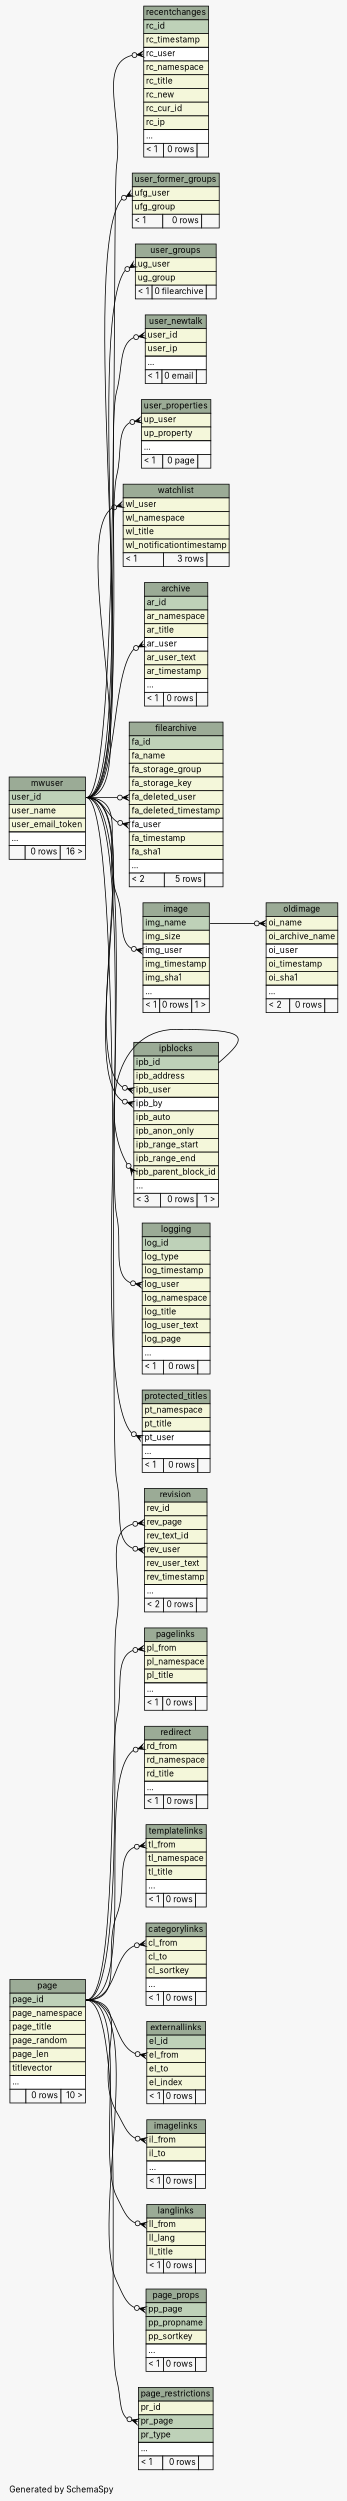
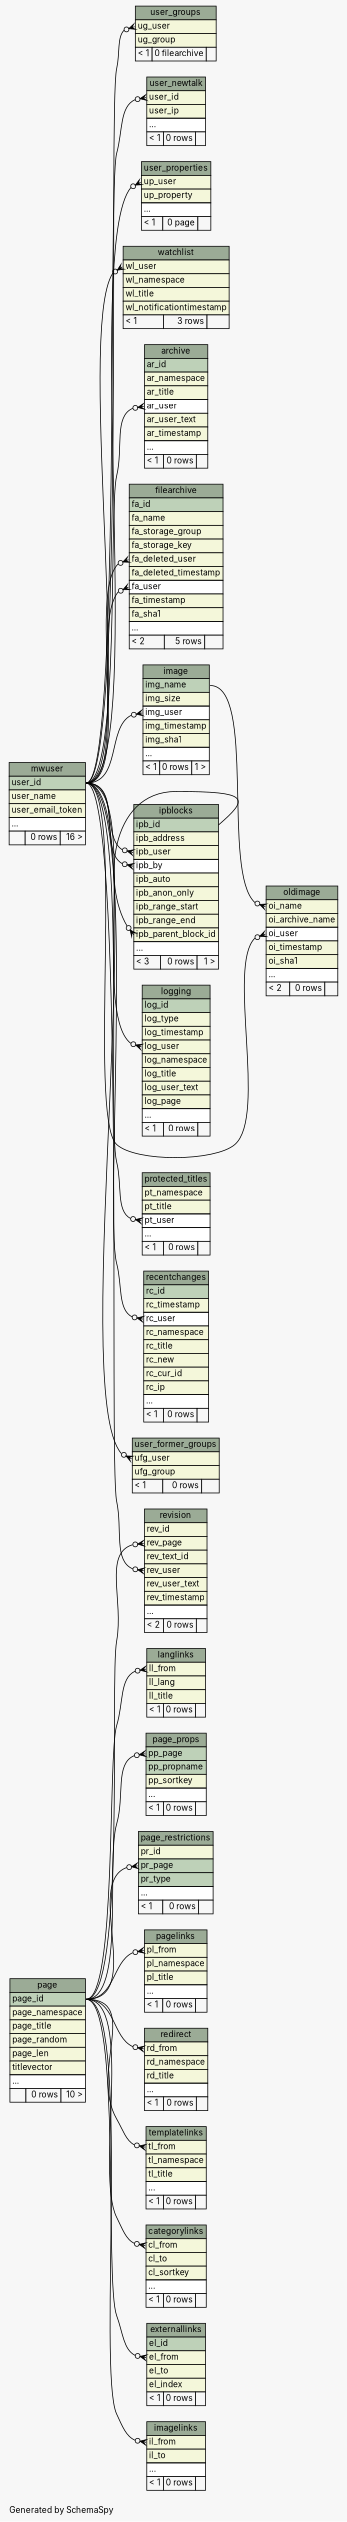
node "user_newtalk": text "0 email" -> "0 rows"
edge "mwuser" -> "oldimage": added
